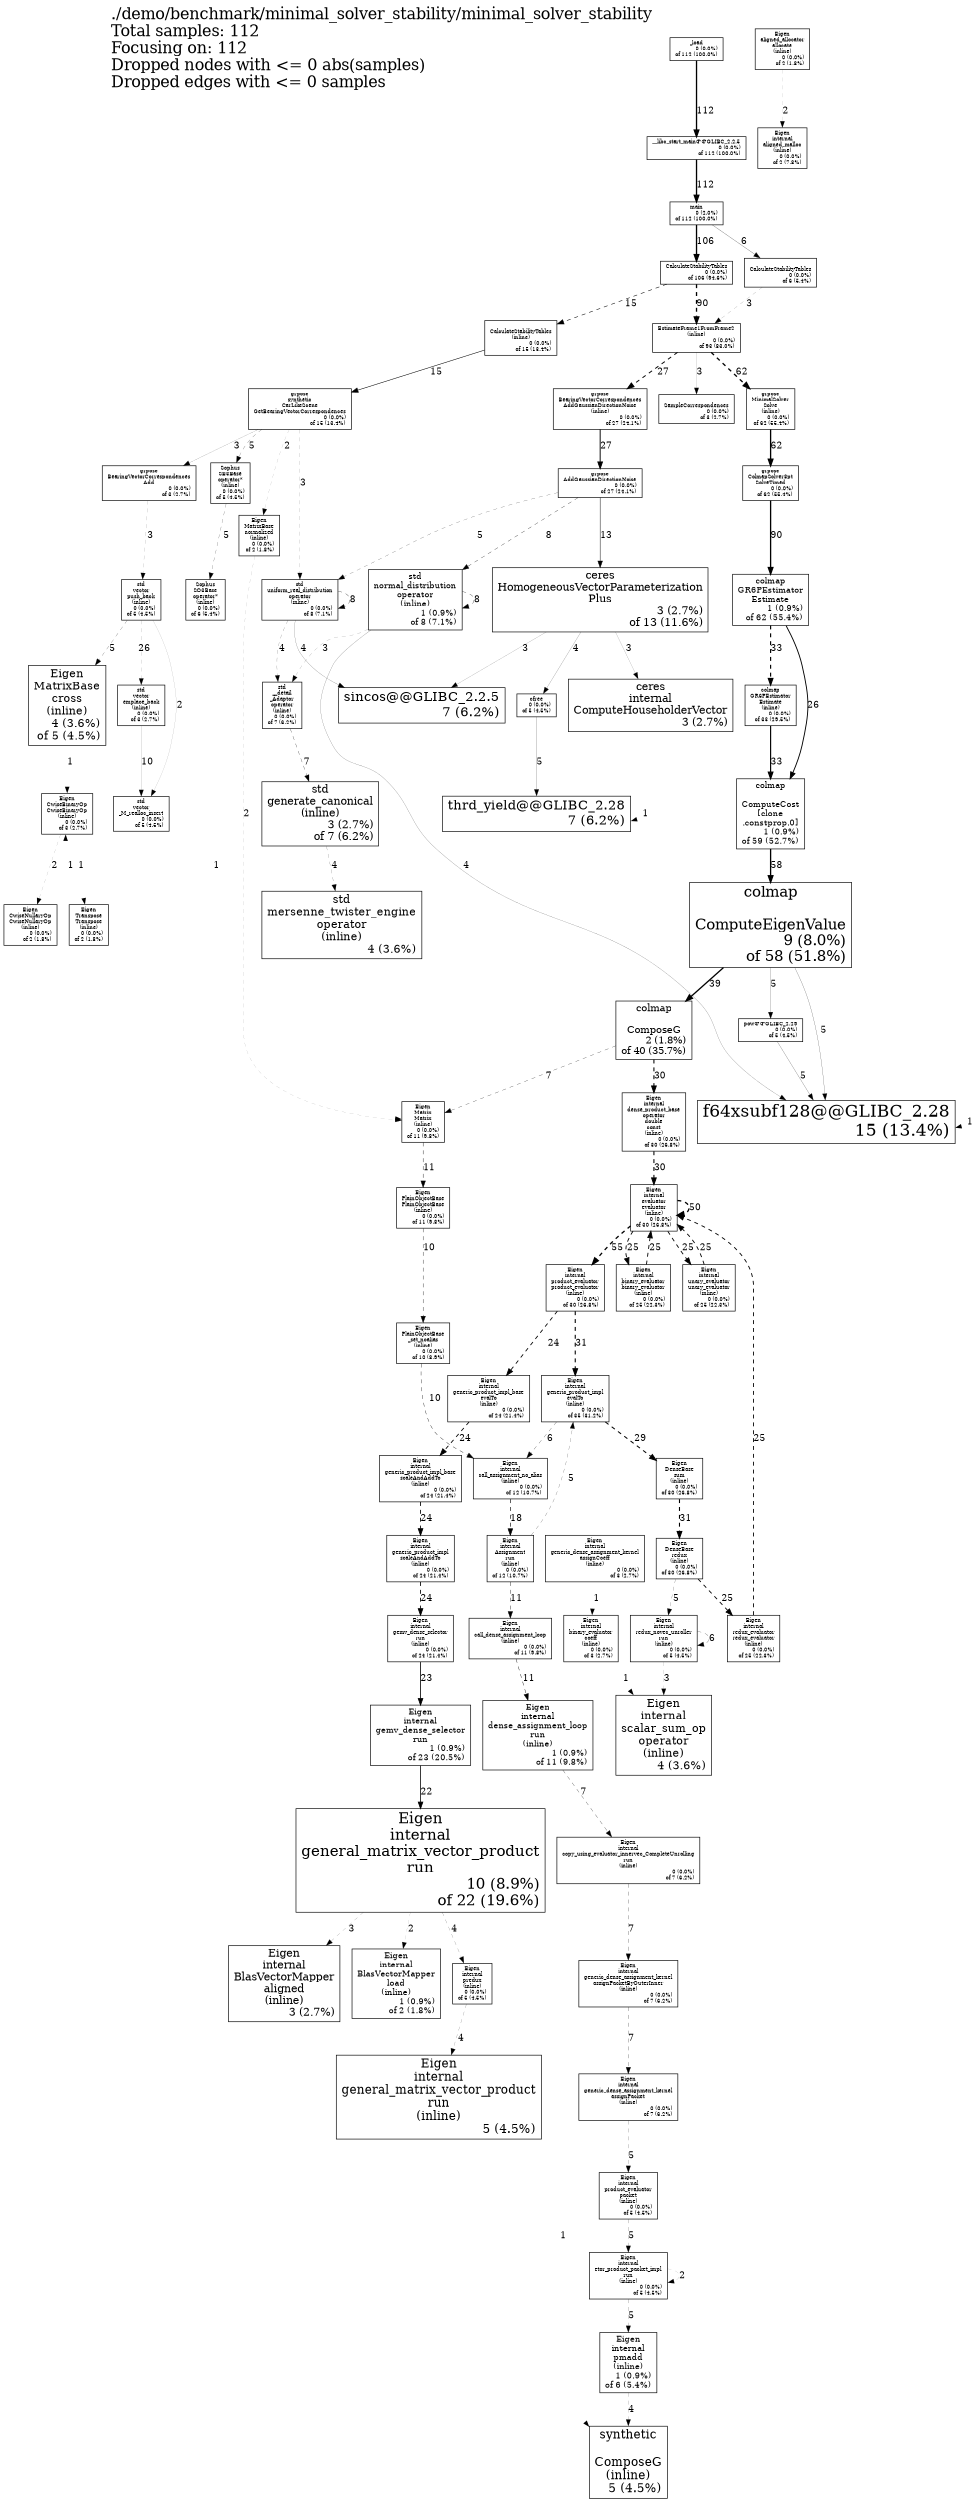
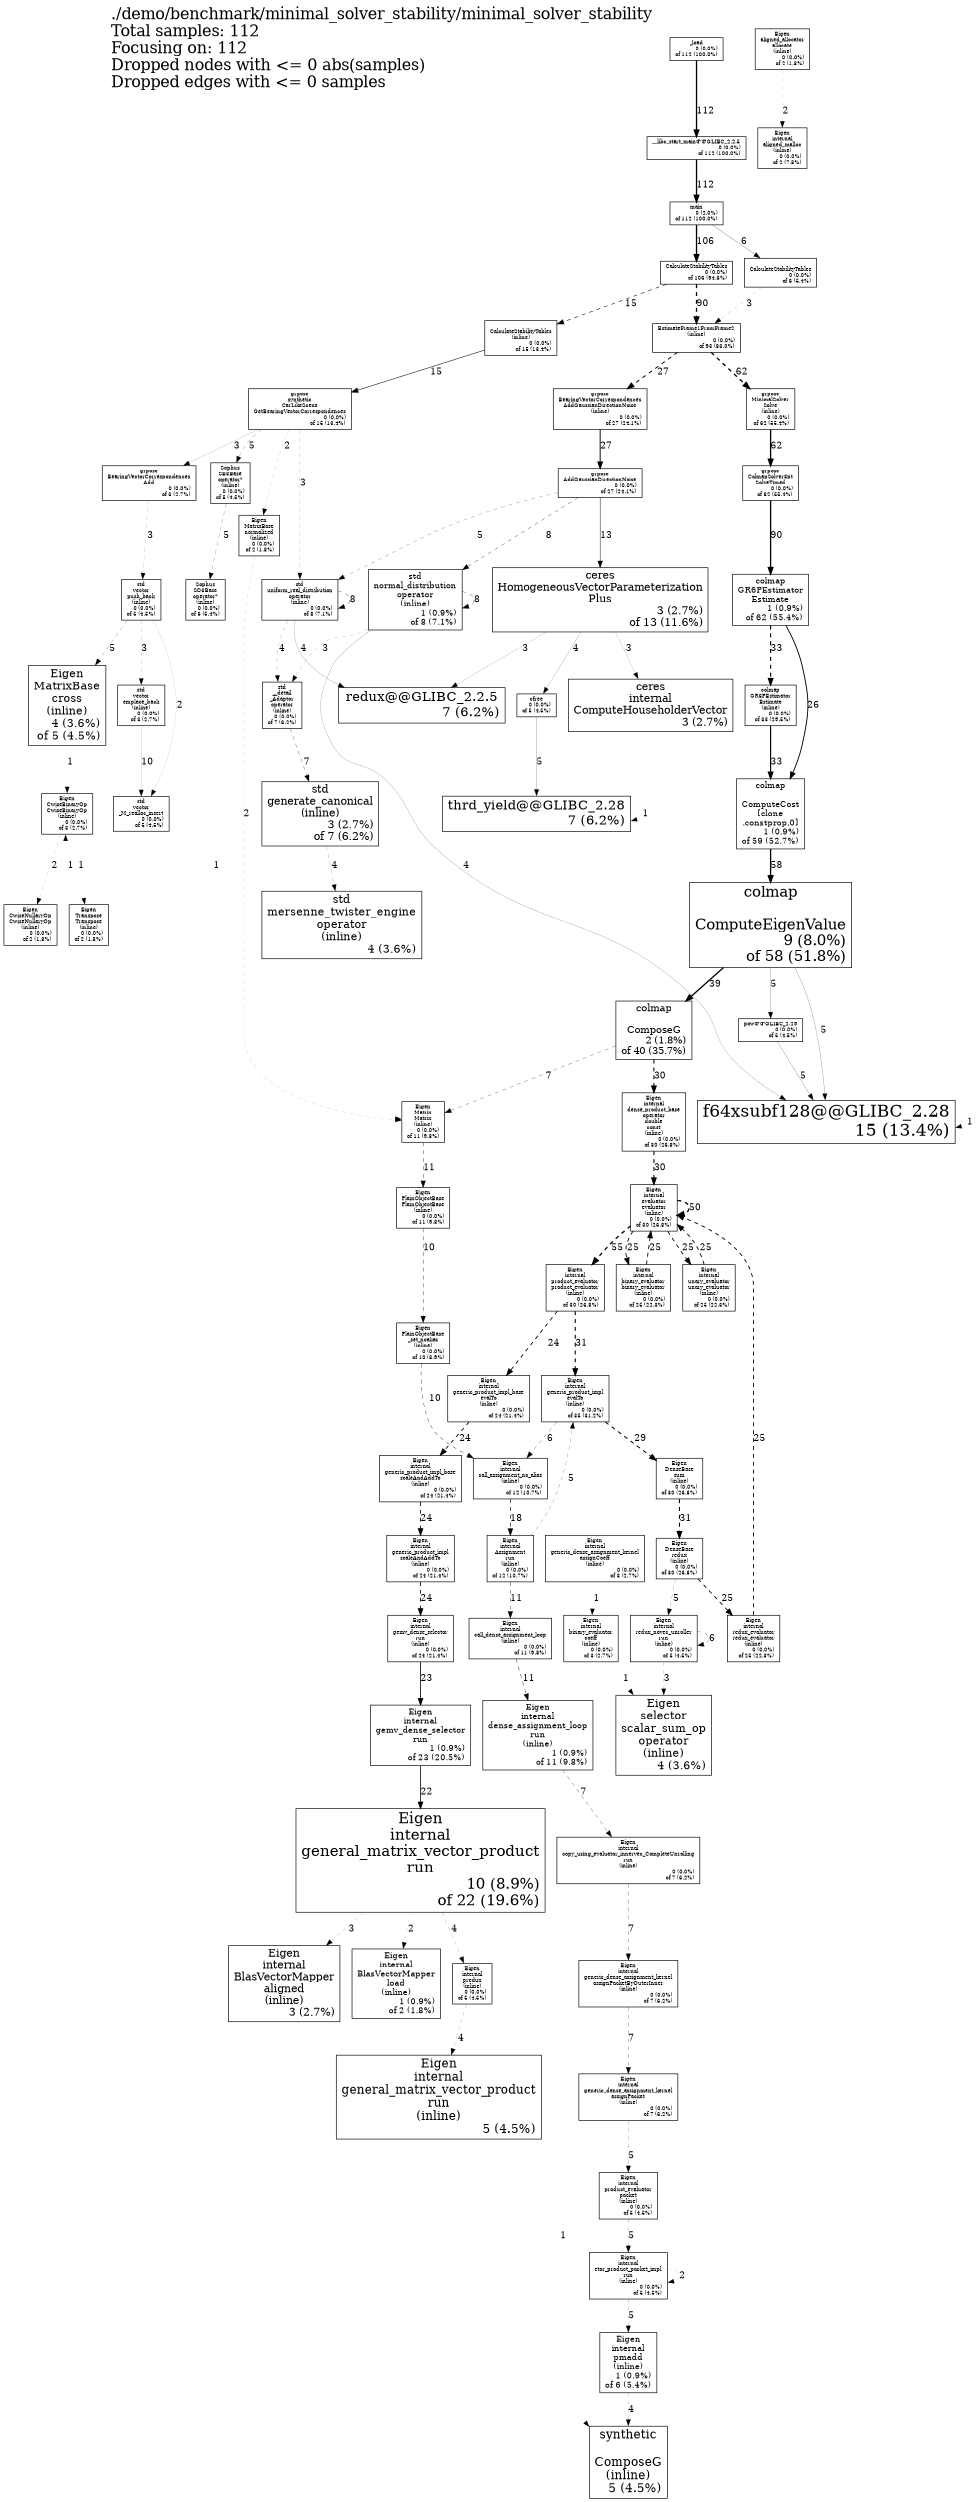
node "SampleCorrespondences 0 (0.0%) of 3 (2.7%)": removed
edge "std vector push_back (inline) 0 (0.0%) of 5 (4.5%)" -> "std vector emplace_back (inline) 0 (0.0%) of 3 (2.7%)": label "26" -> "3"
node "sincos@@GLIBC_2.2.5 7 (6.2%)": label "sincos@@GLIBC_2.2.5 7 (6.2%)" -> "redux@@GLIBC_2.2.5 7 (6.2%)"
node "Eigen internal scalar_sum_op operator (inline) 4 (3.6%)": label "Eigen internal scalar_sum_op operator (inline) 4 (3.6%)" -> "Eigen selector scalar_sum_op operator (inline) 4 (3.6%)"
